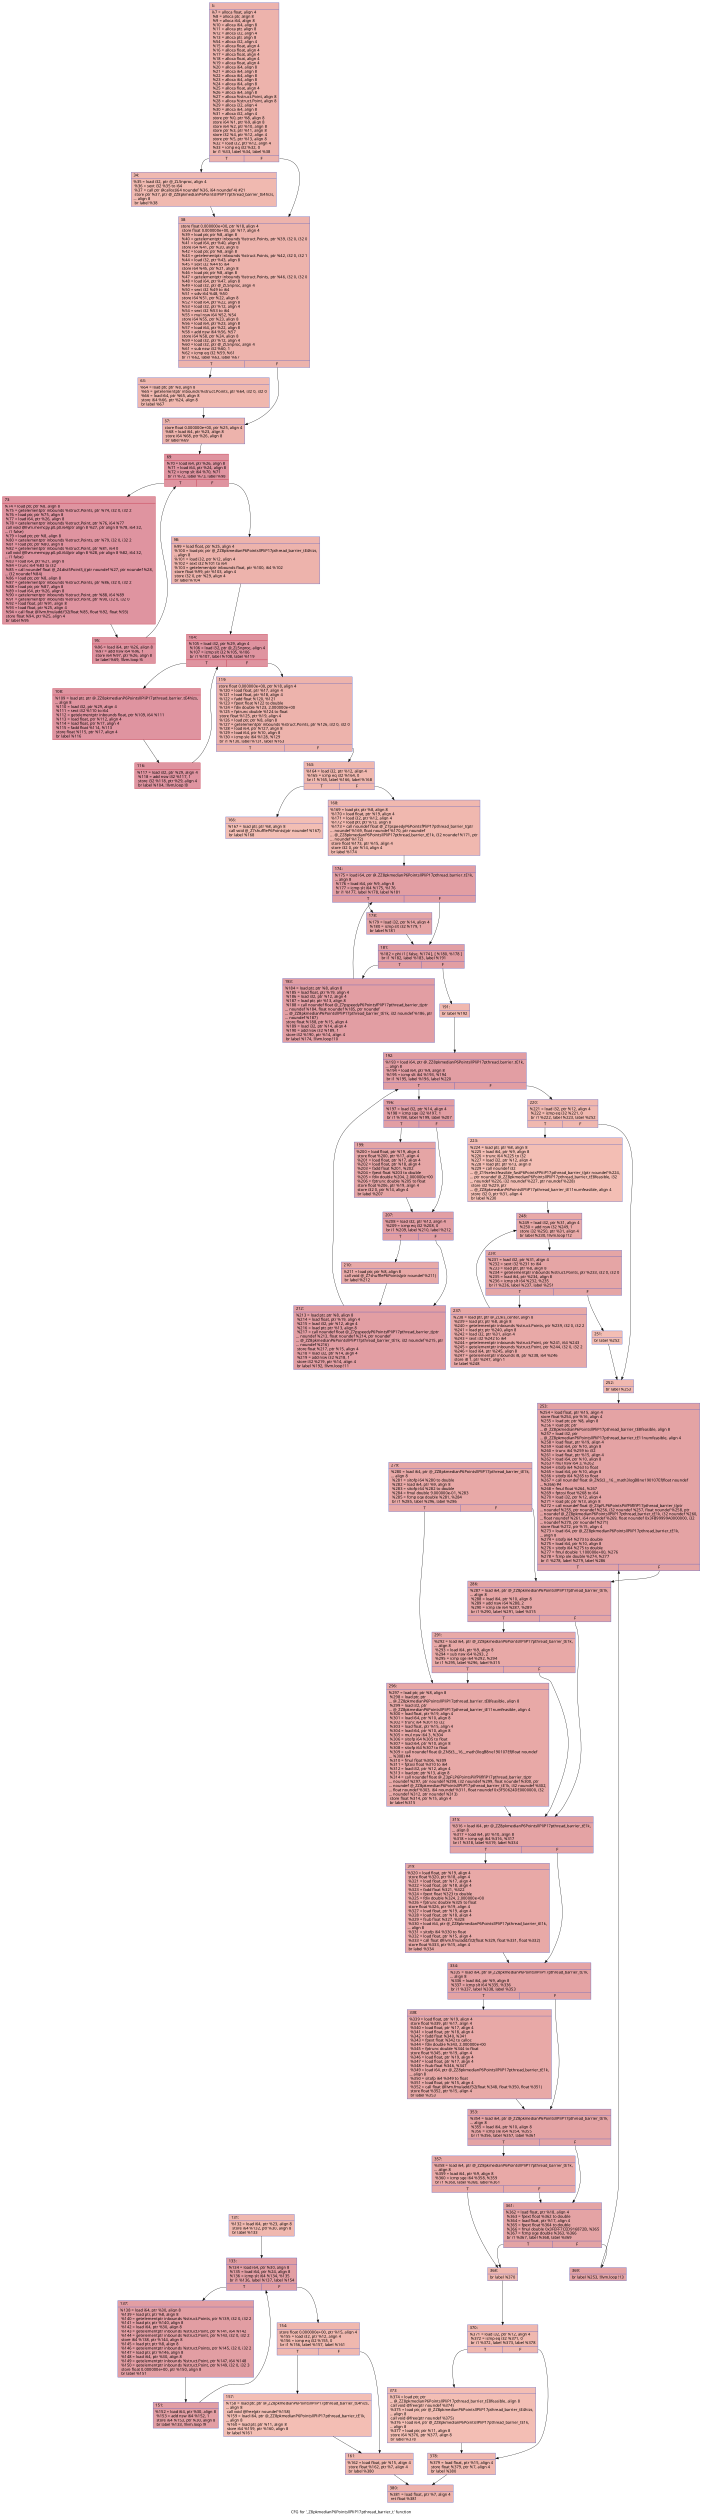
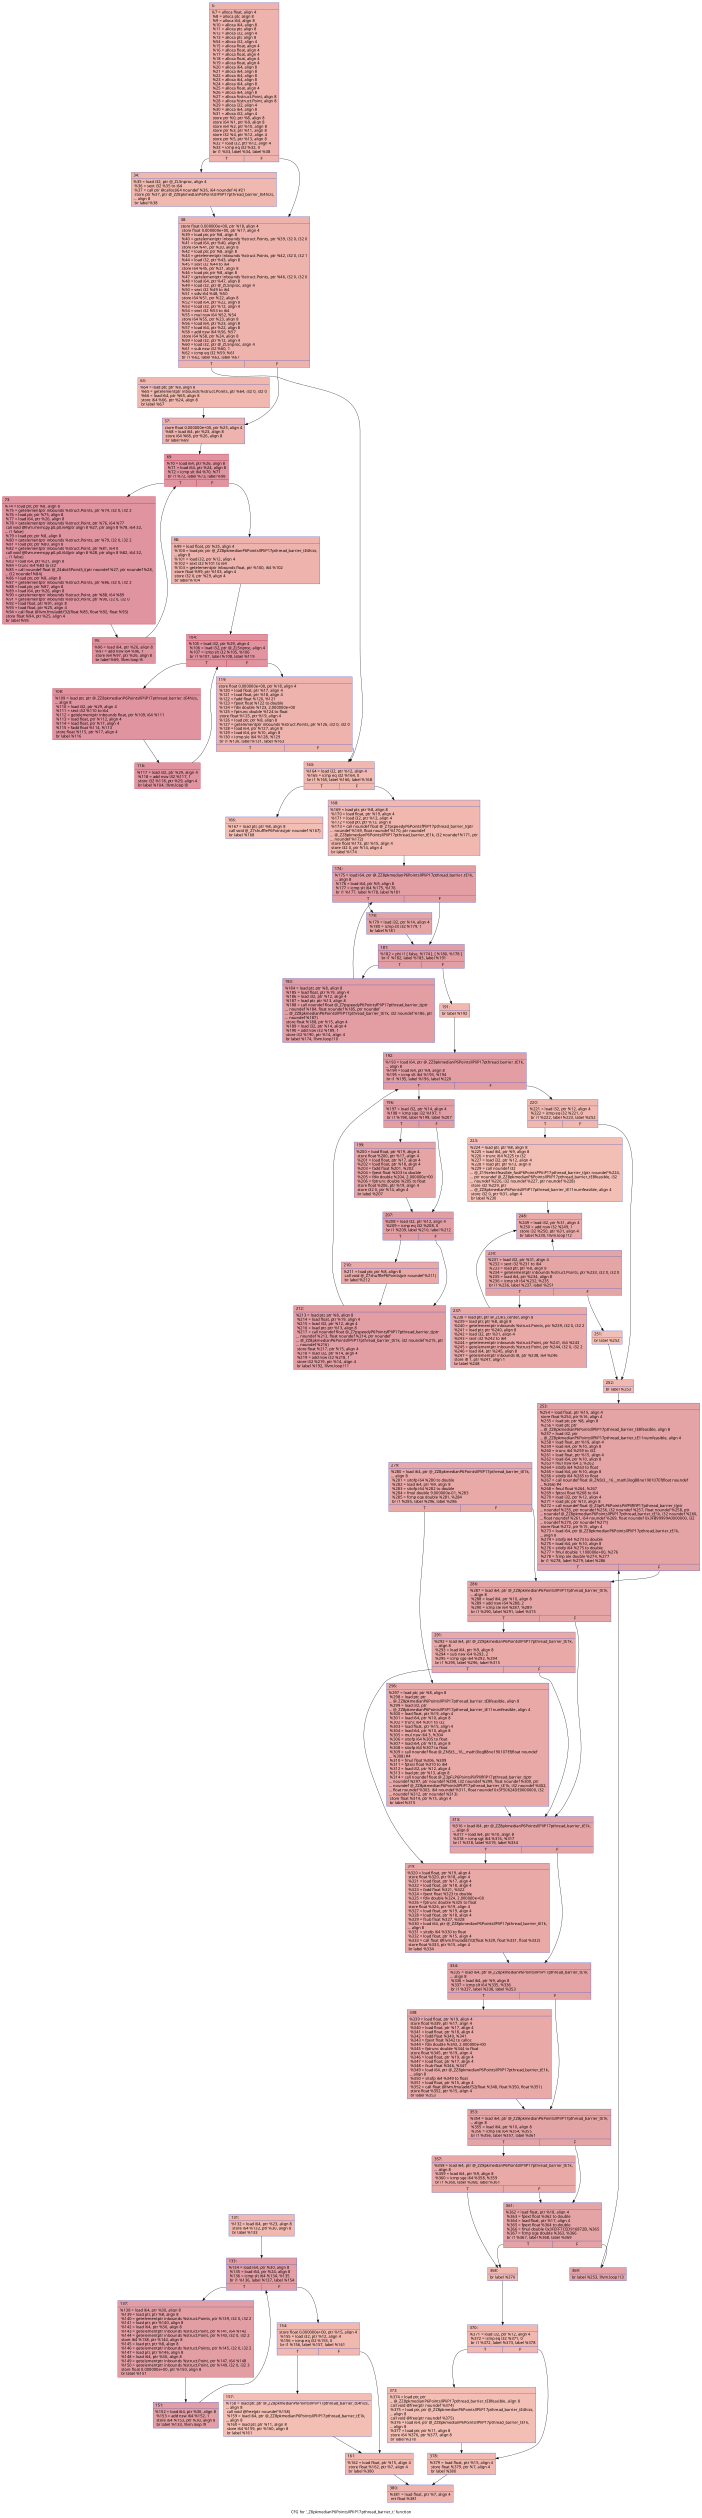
edge "38:" -> "63:": now "38:" -> "163:"
edge "248:" -> "230:": reversed
edge "291:" -> "296:": now "291:" -> "319:"
